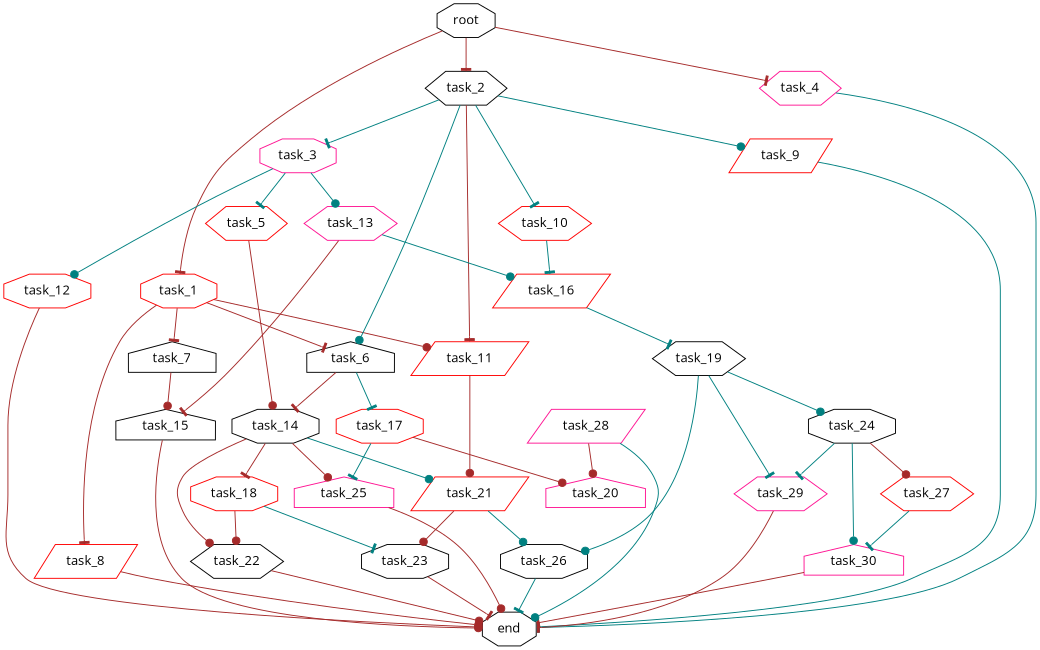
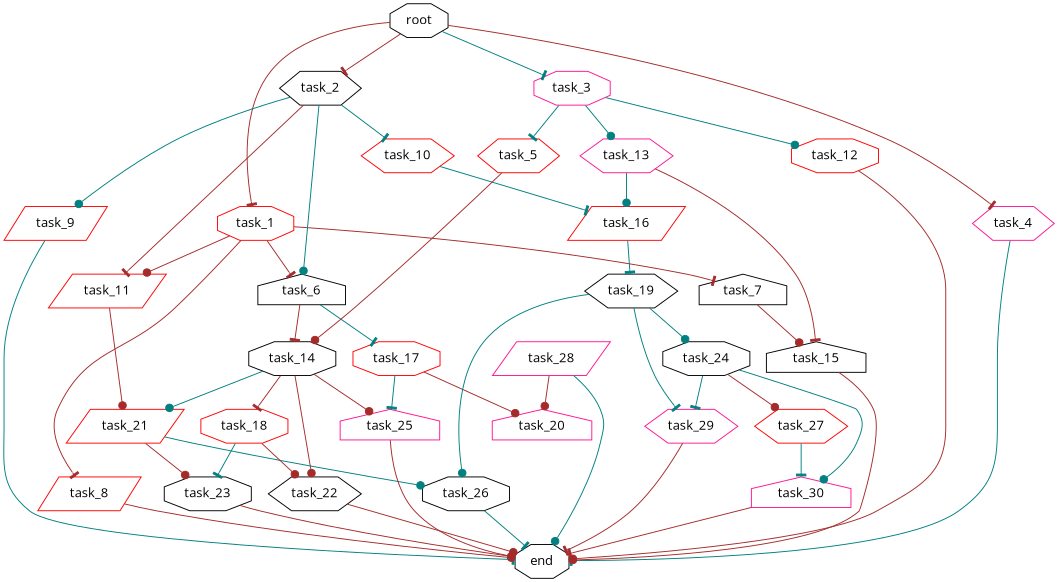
edge "task_2" -> "task_3": now "root" -> "task_3"
